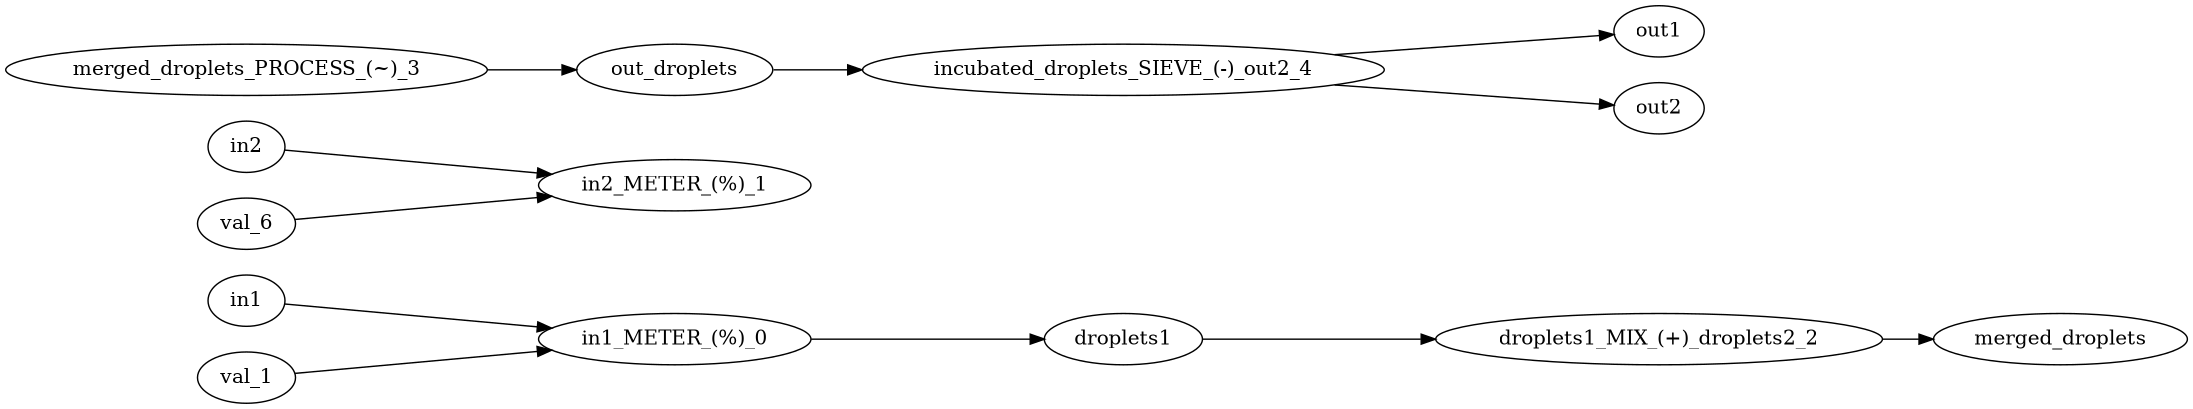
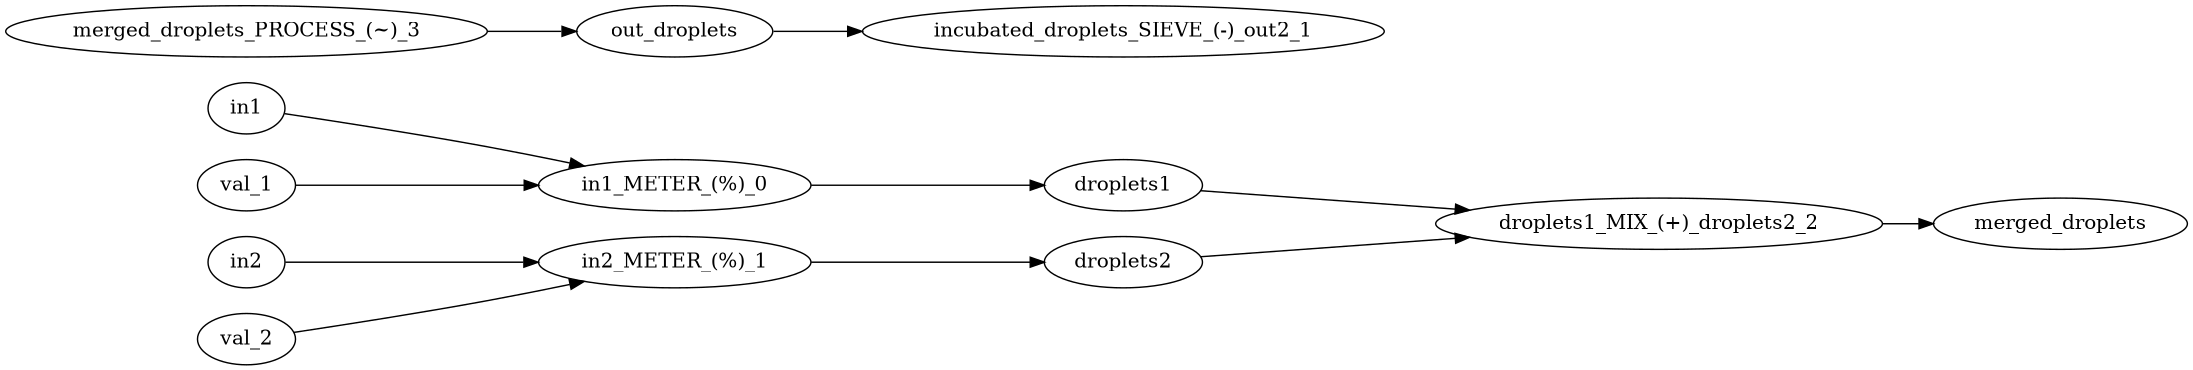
node "out1": removed
node "incubated_droplets_SIEVE_(-)_out2_4": label "incubated_droplets_SIEVE_(-)_out2_4" -> "incubated_droplets_SIEVE_(-)_out2_1"
node "out2": removed
node "val_6": label "val_6" -> "val_2"
node "droplets2": added
